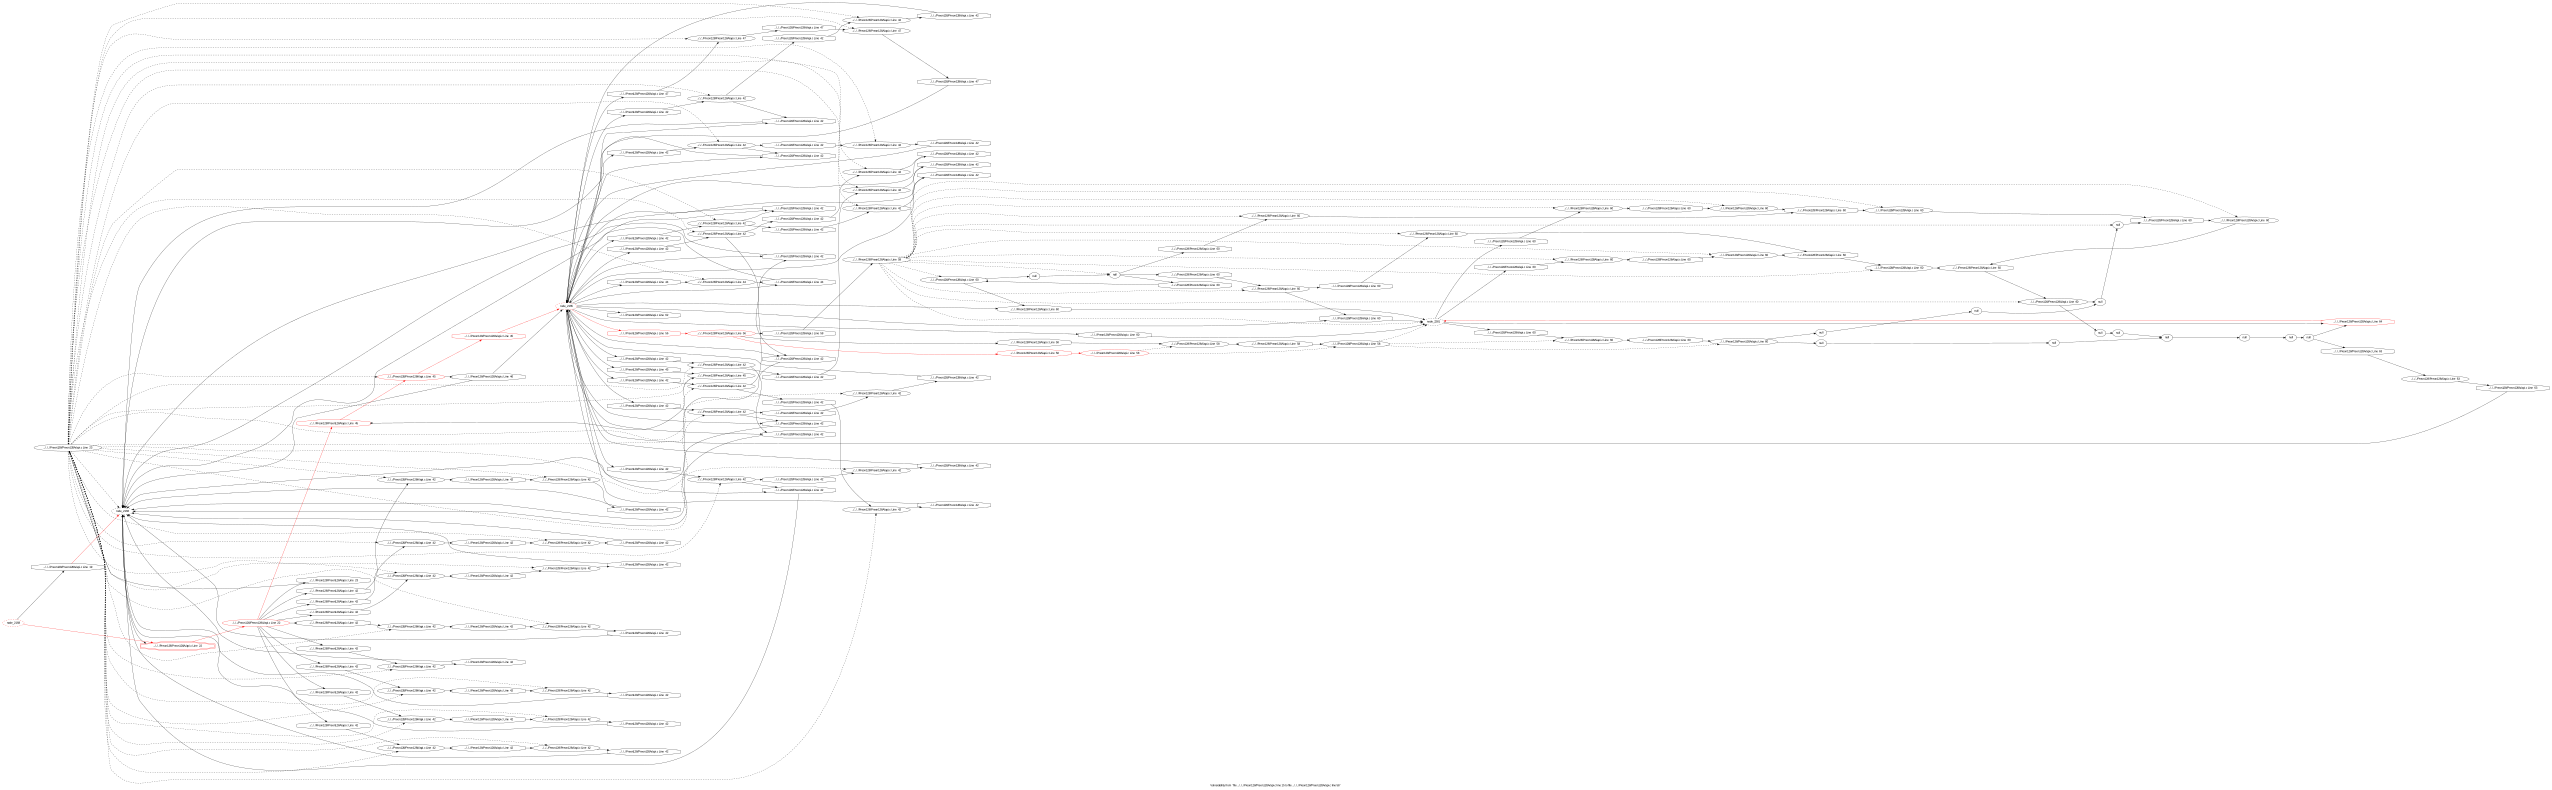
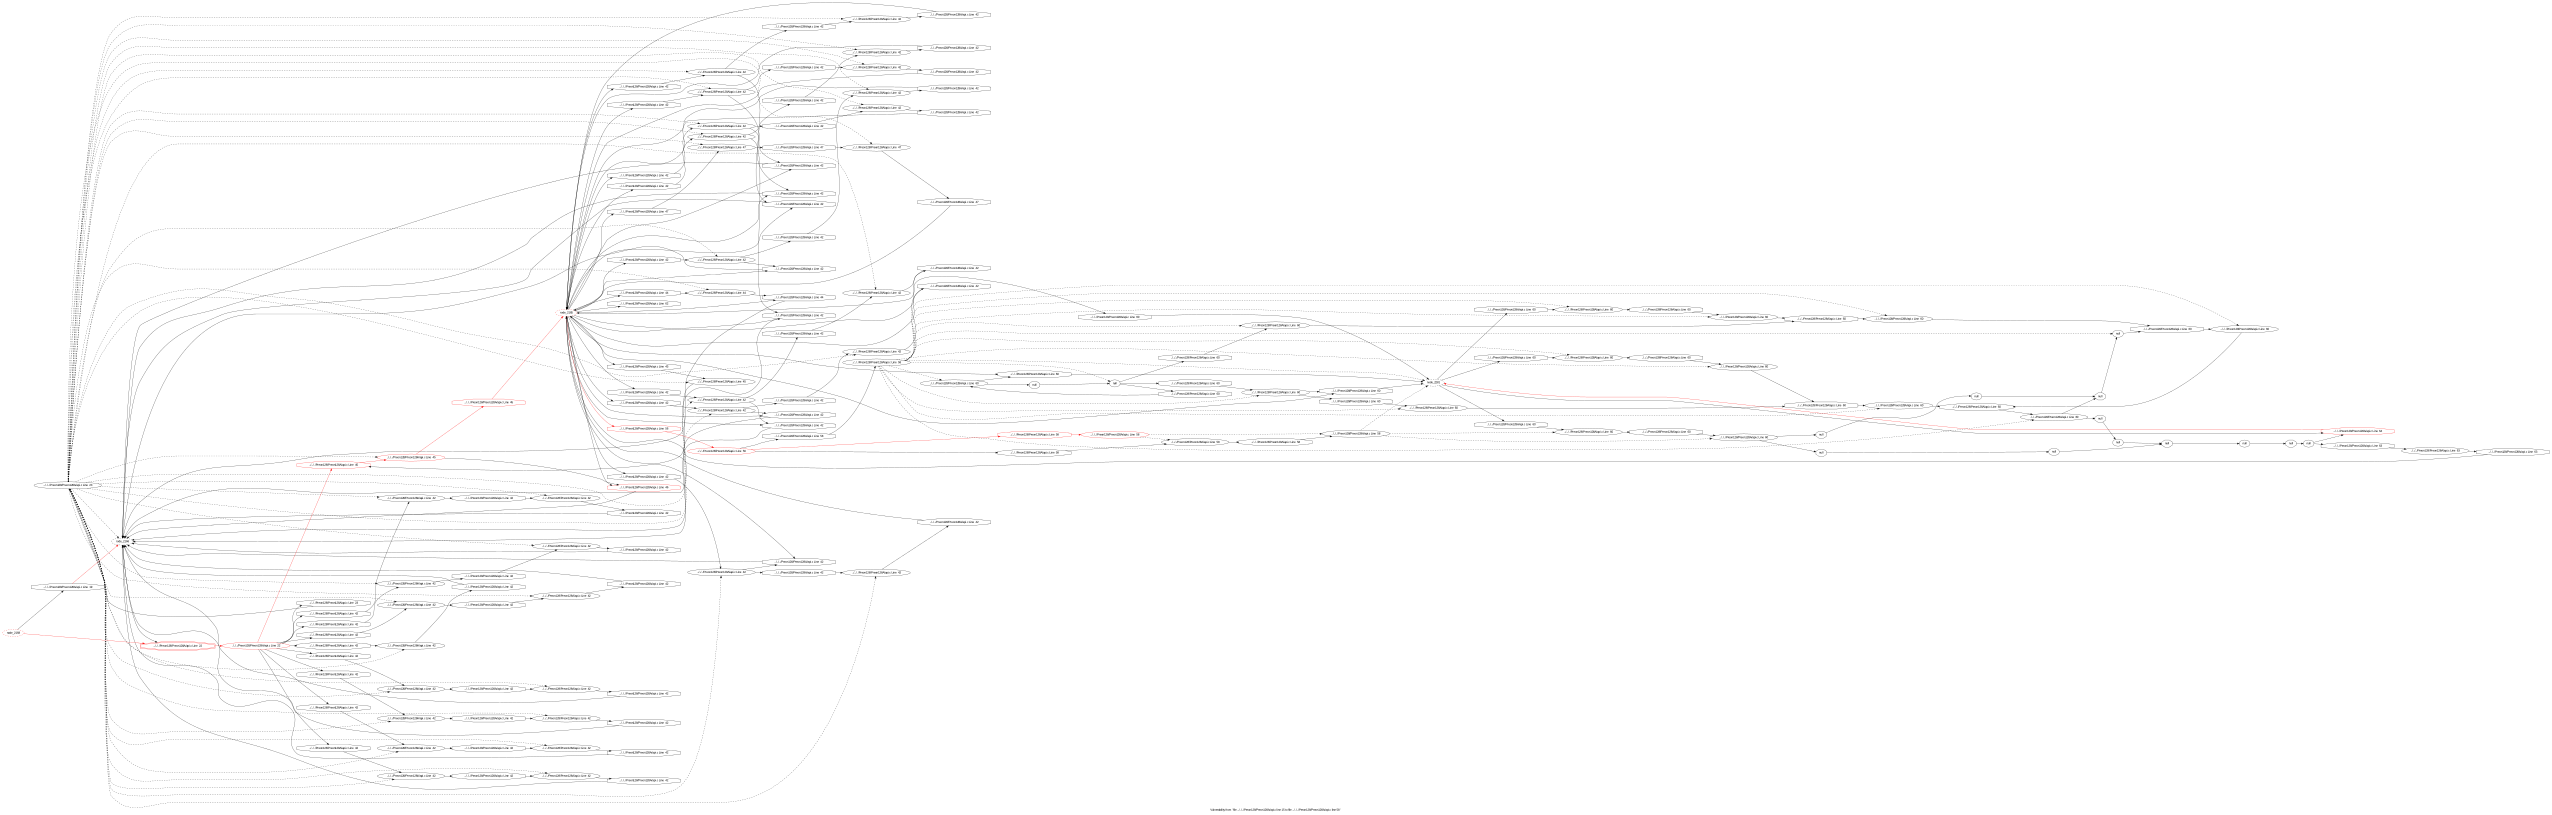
edge "../../../Preon128/Preon128A/api.c Line  46" -> "node_2165": reversed
node "../../../Preon128/Preon128A/api.c Line  46": color black -> red
